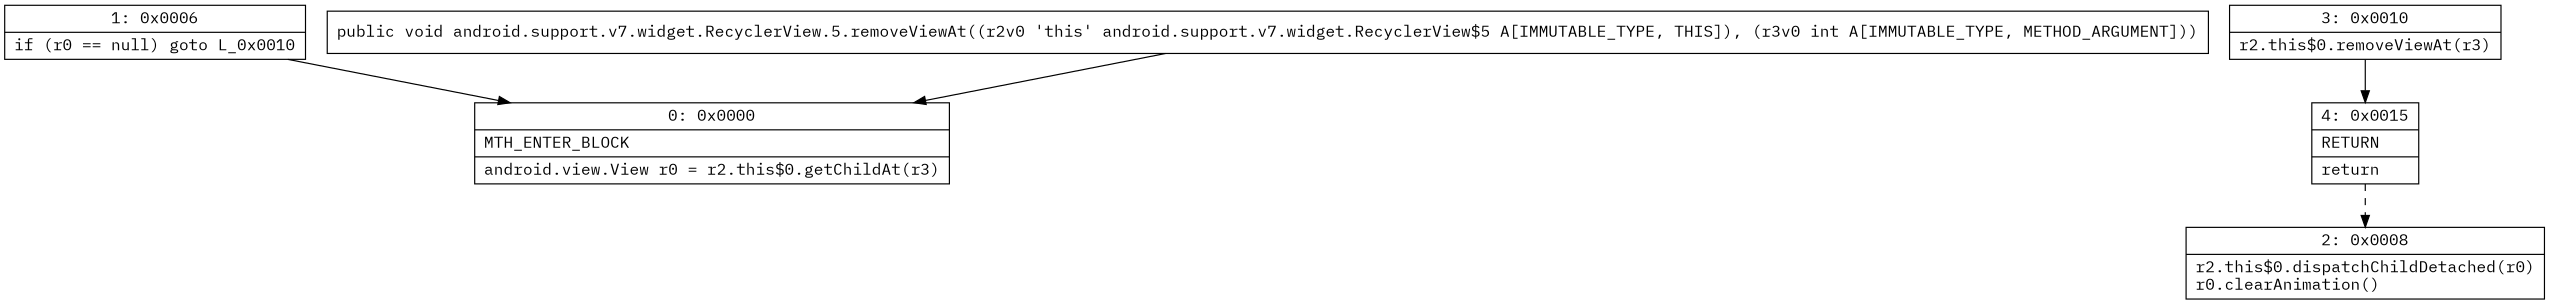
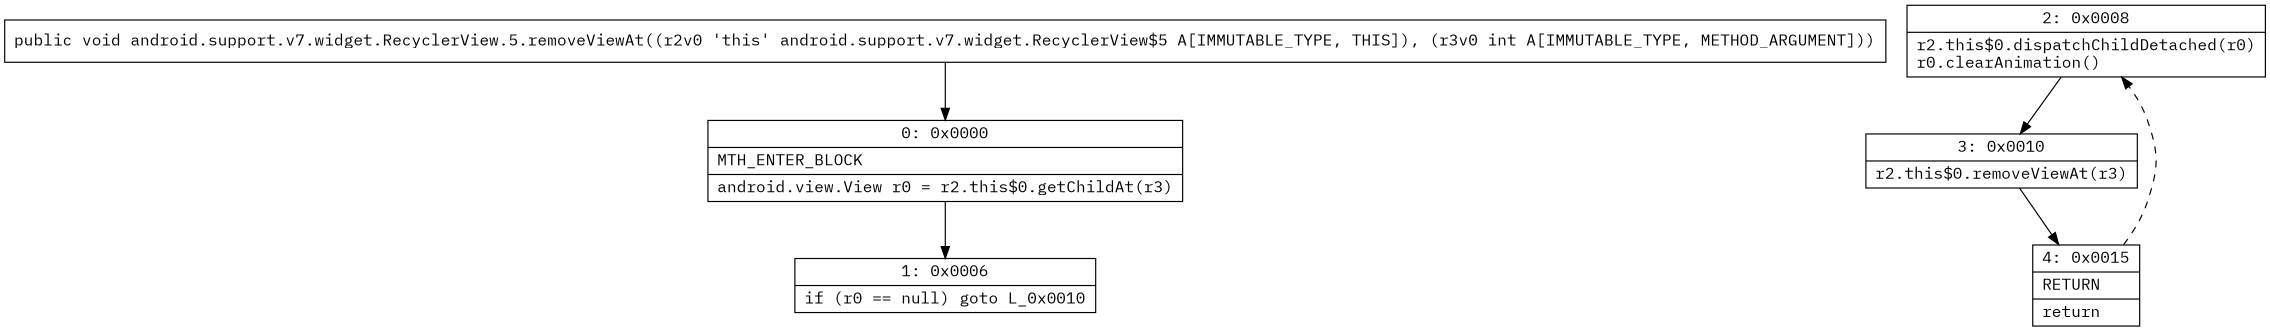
edge "1: 0x0006" -> "0: 0x0000": reversed
edge "2: 0x0008" -> "3: 0x0010": added
